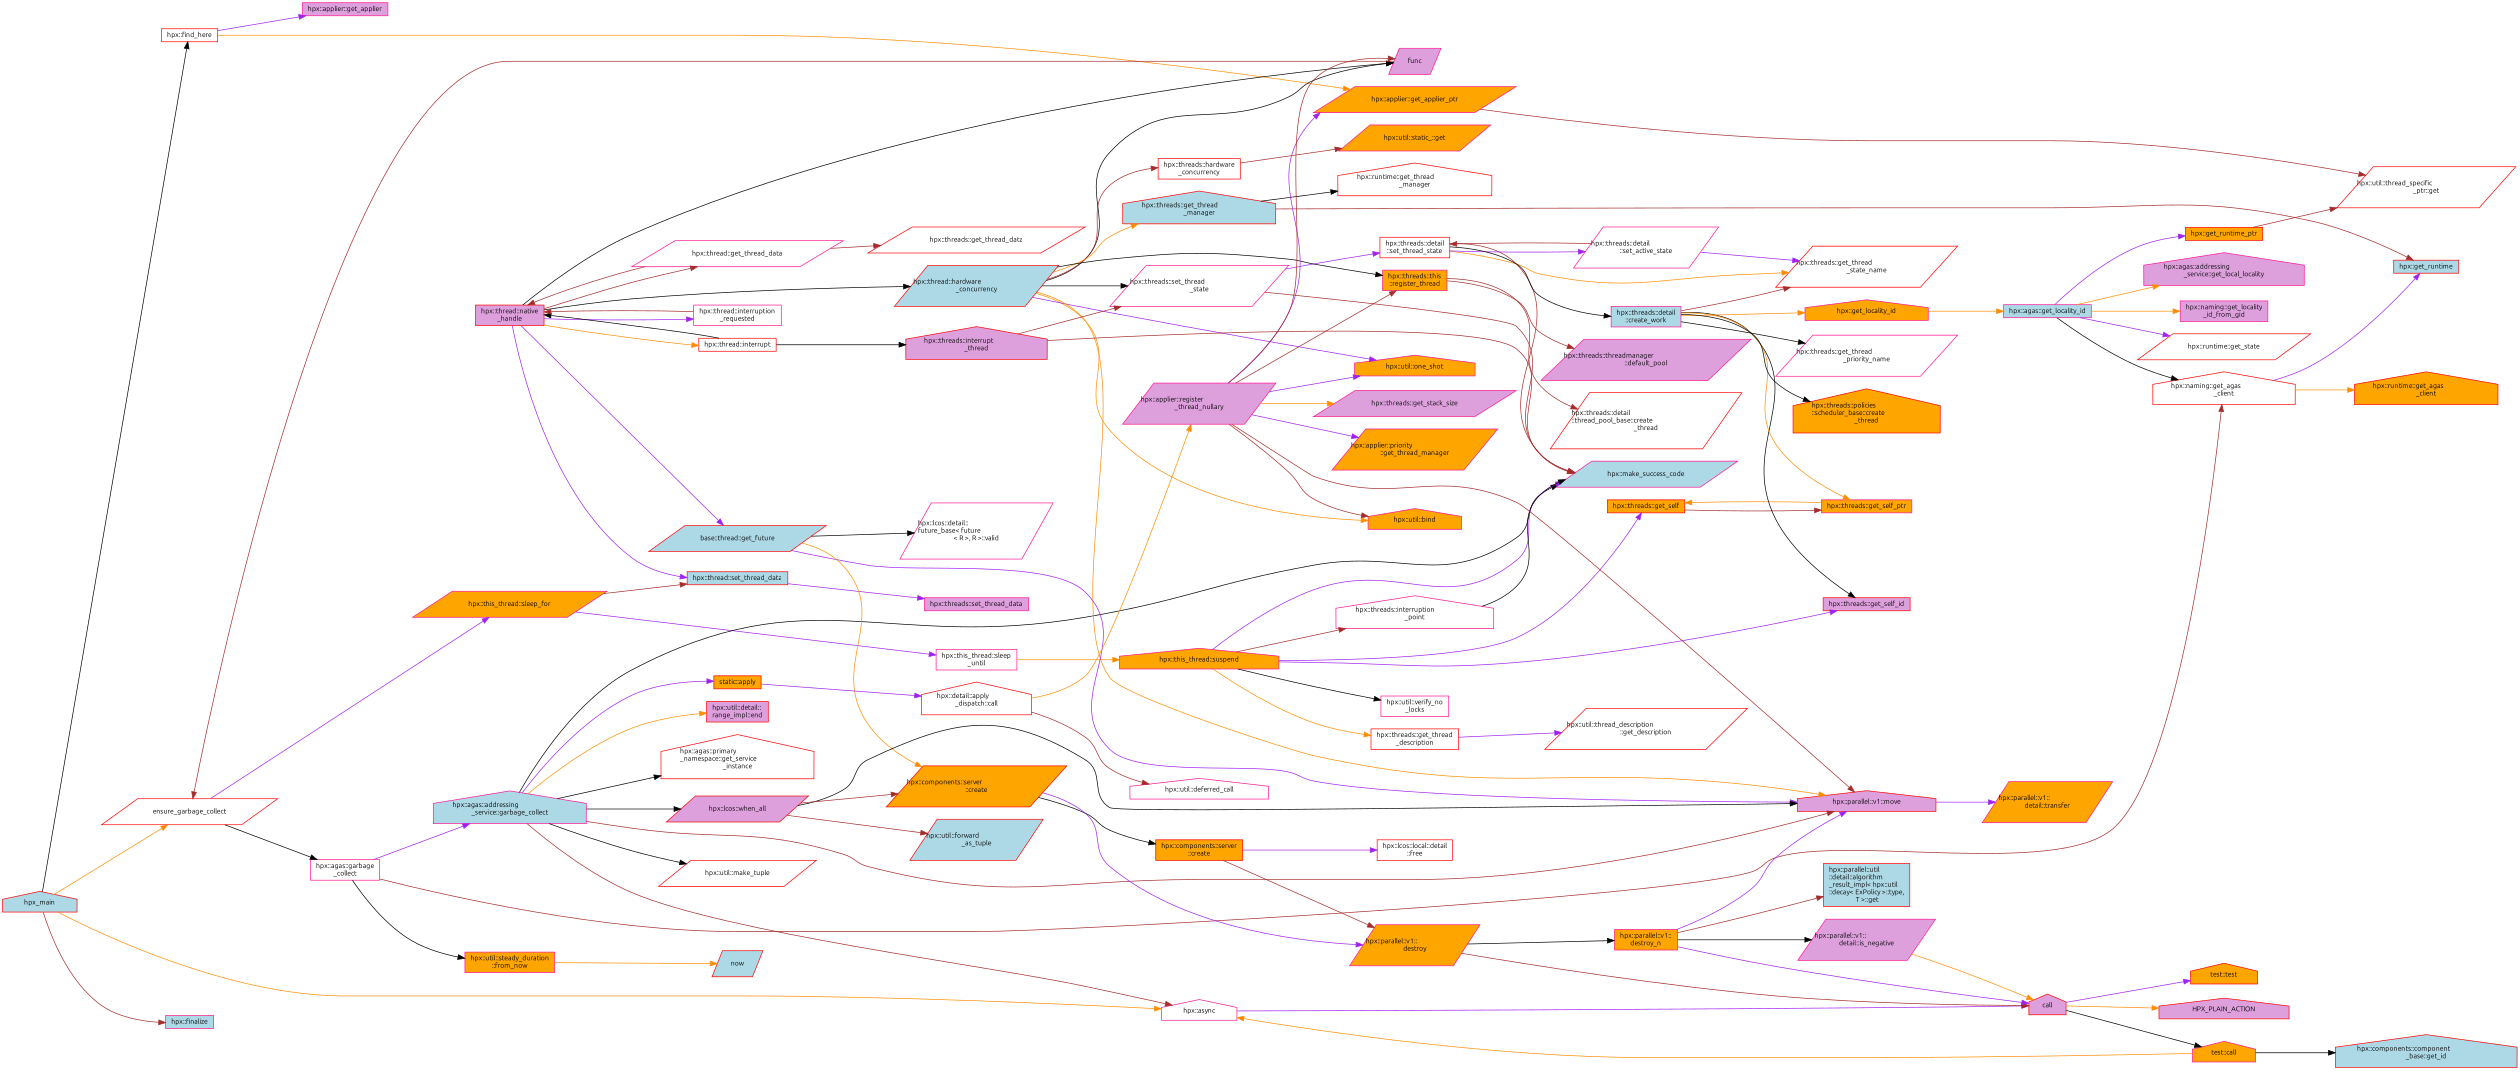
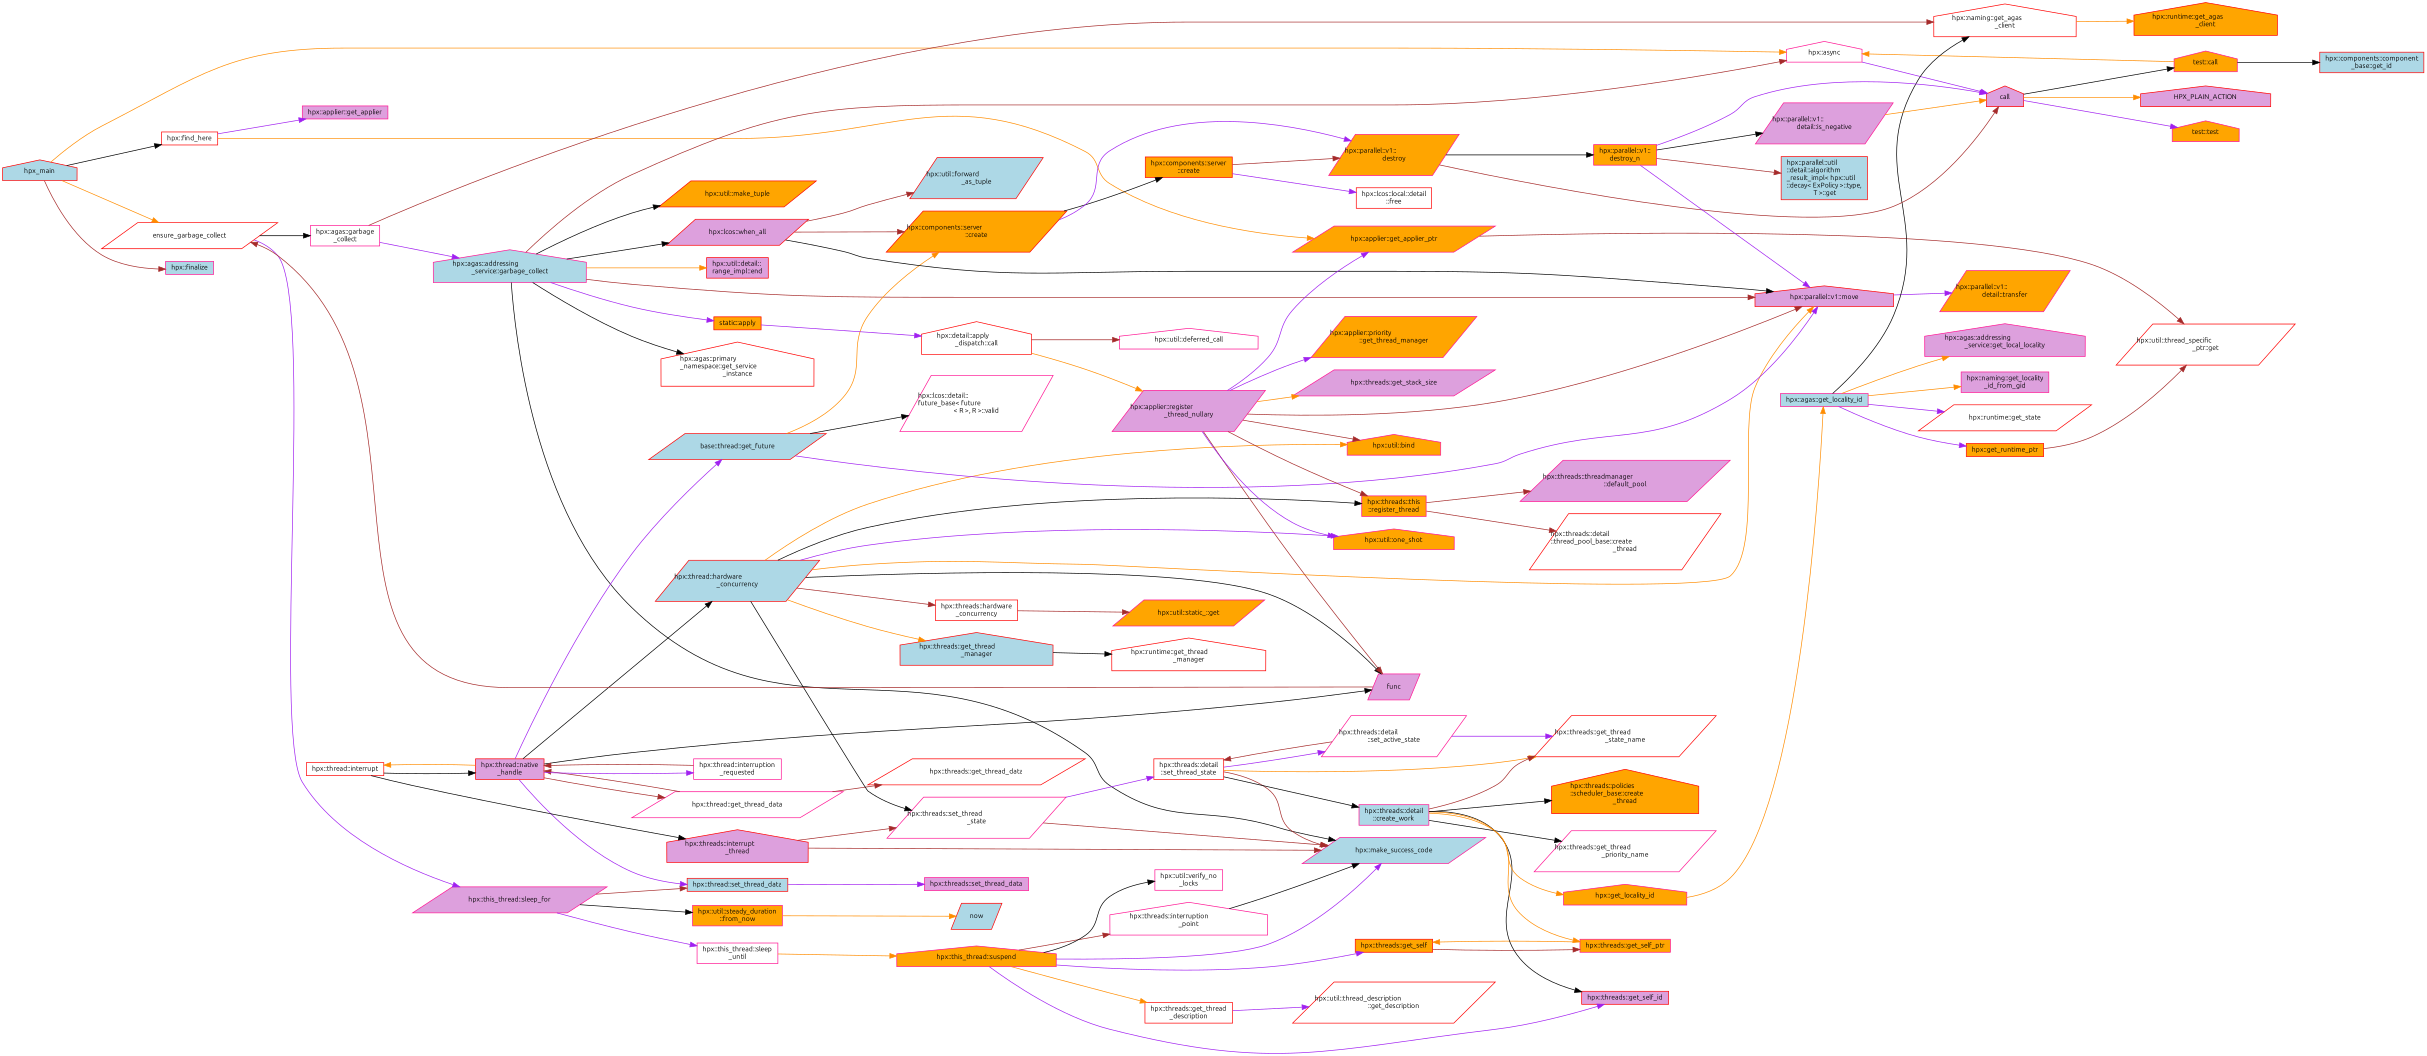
node "hpx::get_runtime": removed
node "hpx::this_thread::sleep_for": fillcolor orange -> plum
node "hpx::util::make_tuple": fillcolor white -> orange
edge "hpx::agas::garbage _collect" -> "hpx::util::steady_duration ::from_now": now "hpx::this_thread::sleep_for" -> "hpx::util::steady_duration ::from_now"
node "test::test": color red -> deeppink
node "hpx::components::component _base::get_id": shape house -> box
